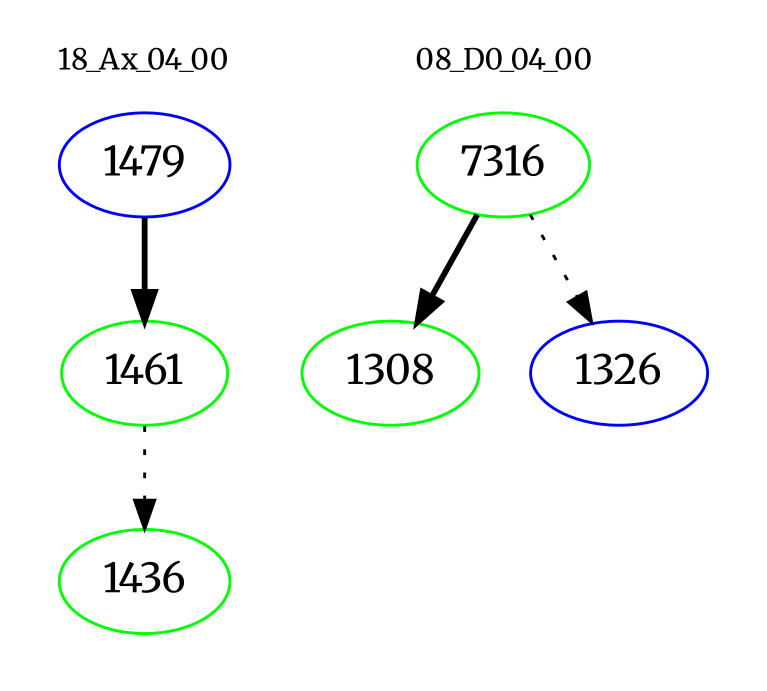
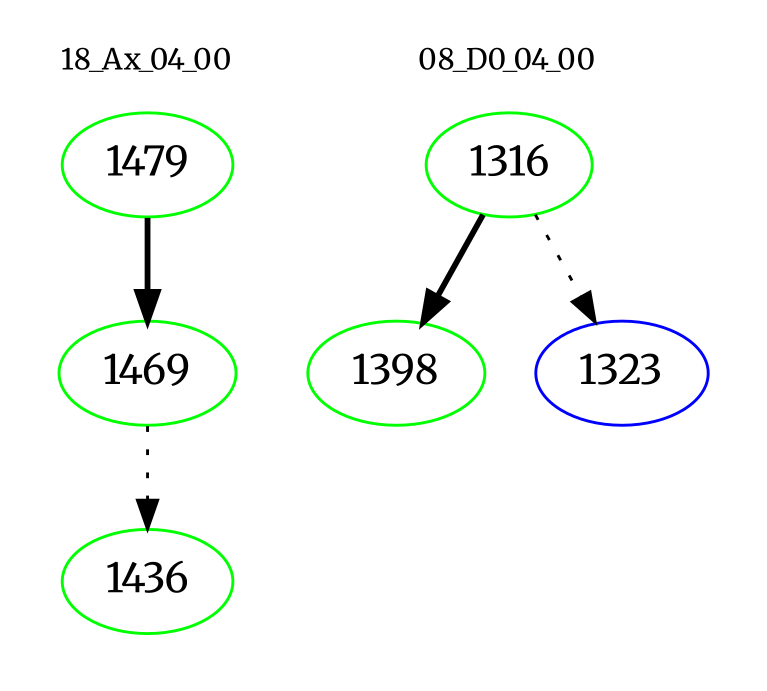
node "1479": color blue -> green
node "7316": label "7316" -> "1316"
node "1461": label "1461" -> "1469"
node "1308": label "1308" -> "1398"
node "1326": label "1326" -> "1323"
